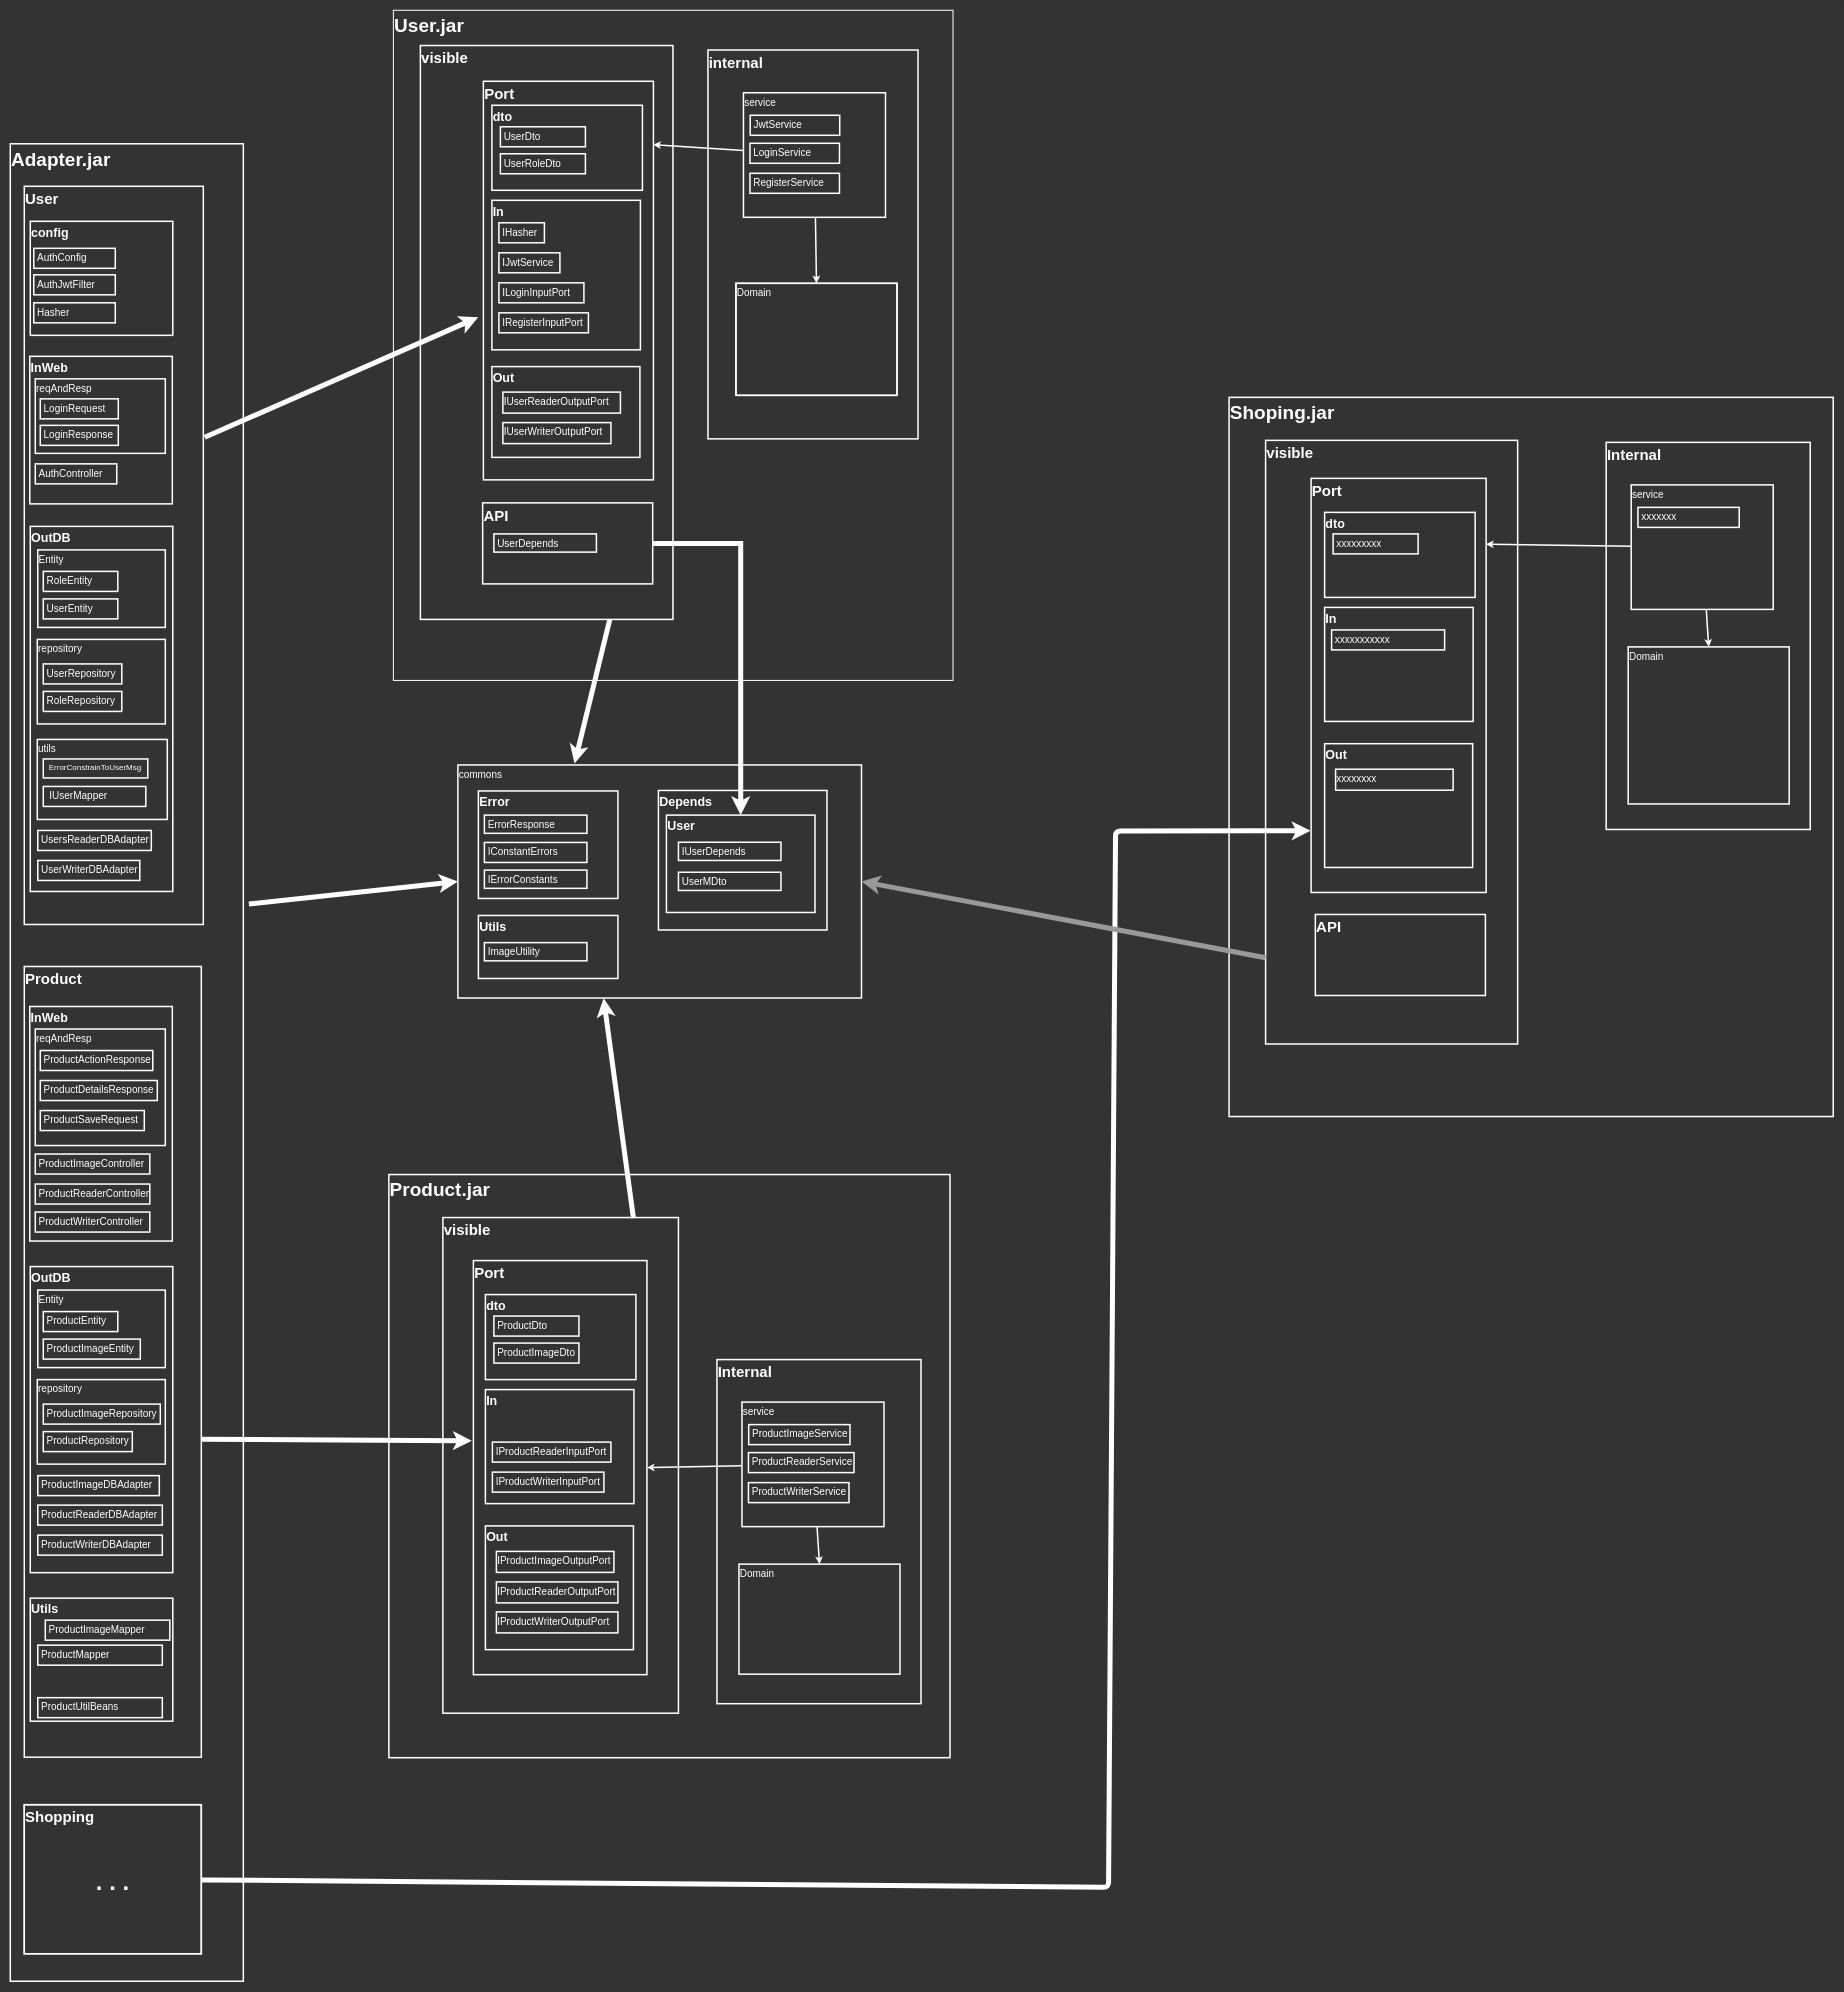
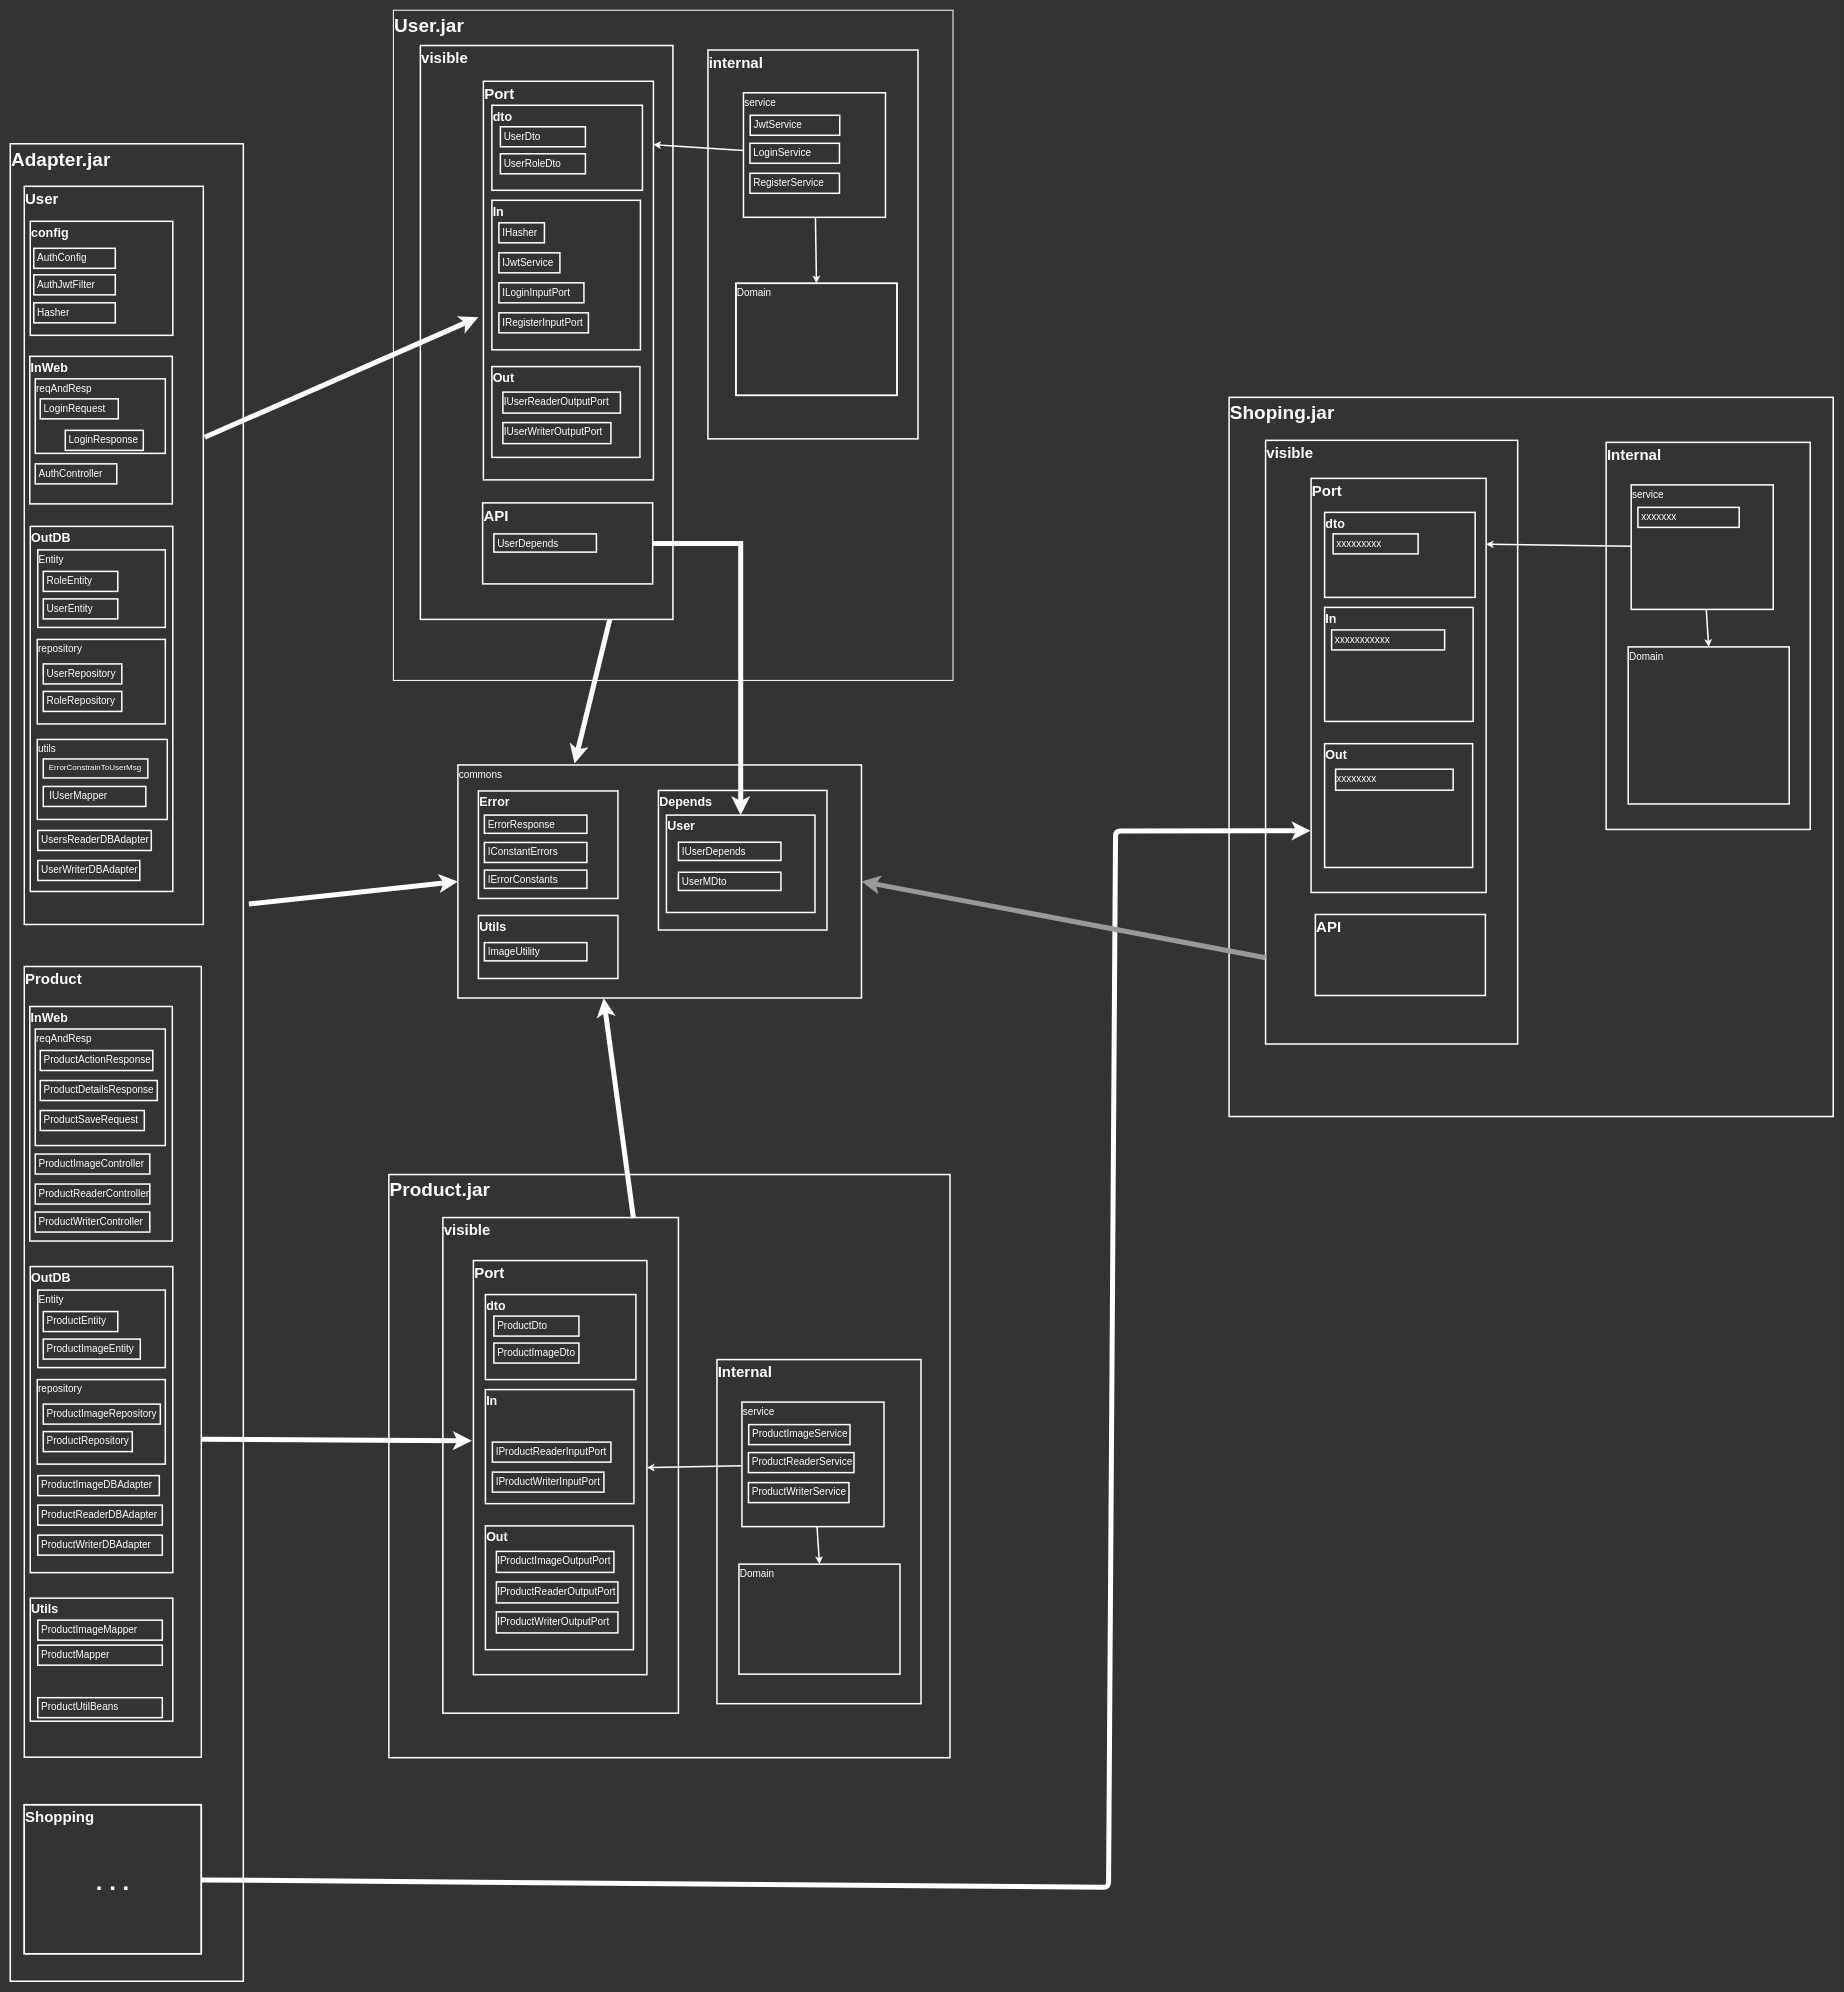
node "LoginResponse": moved (79, 435) -> (104, 440)
node "ProductImageMapper": moved (108, 1630) -> (100, 1630)
